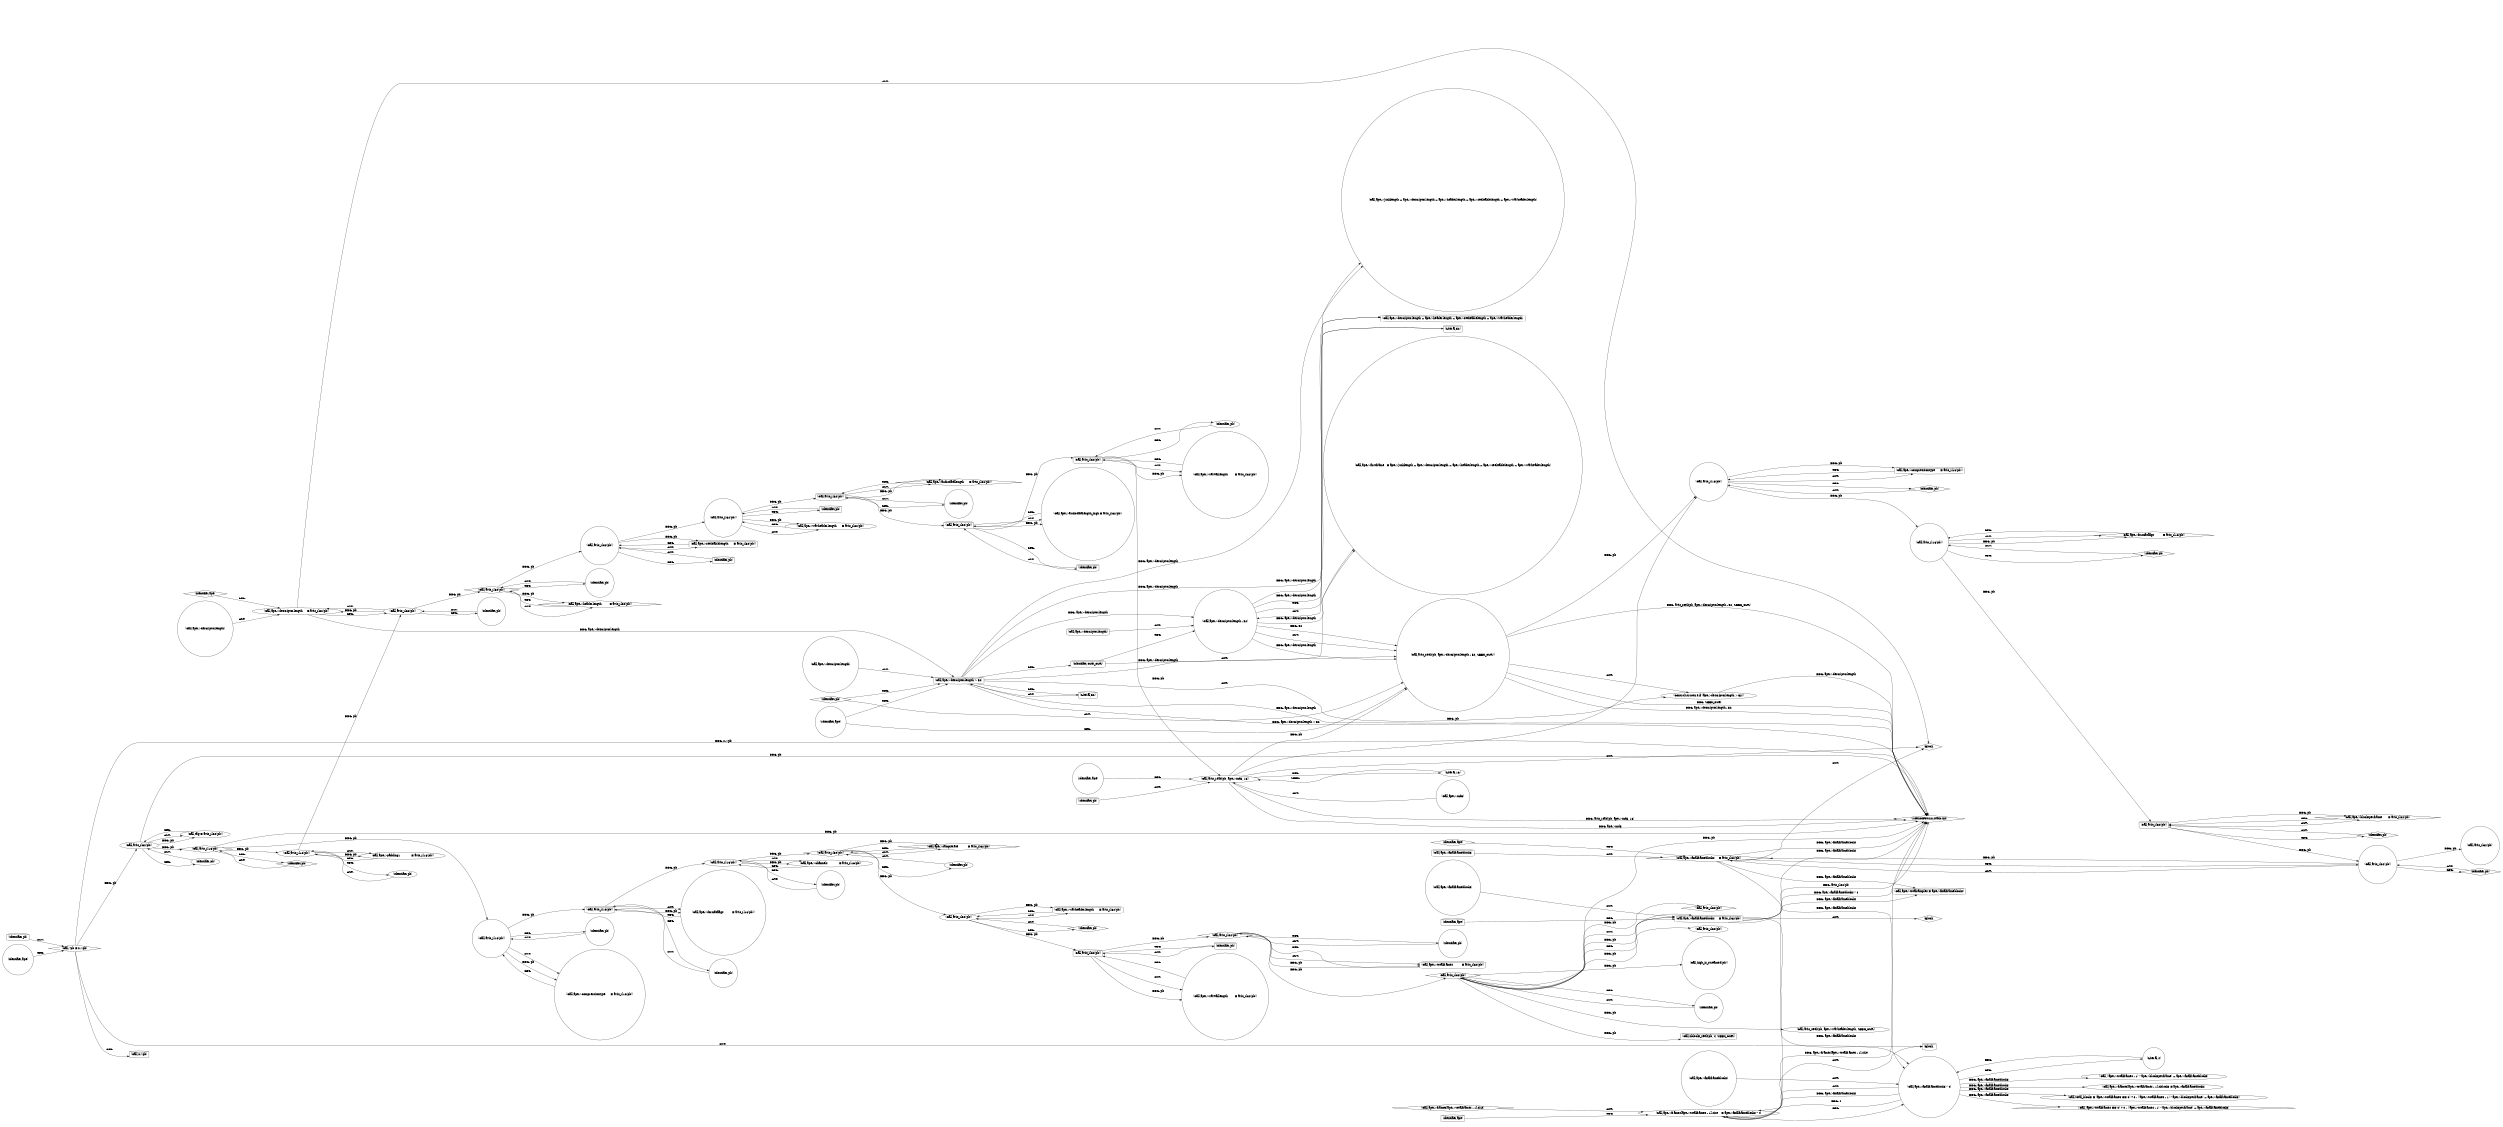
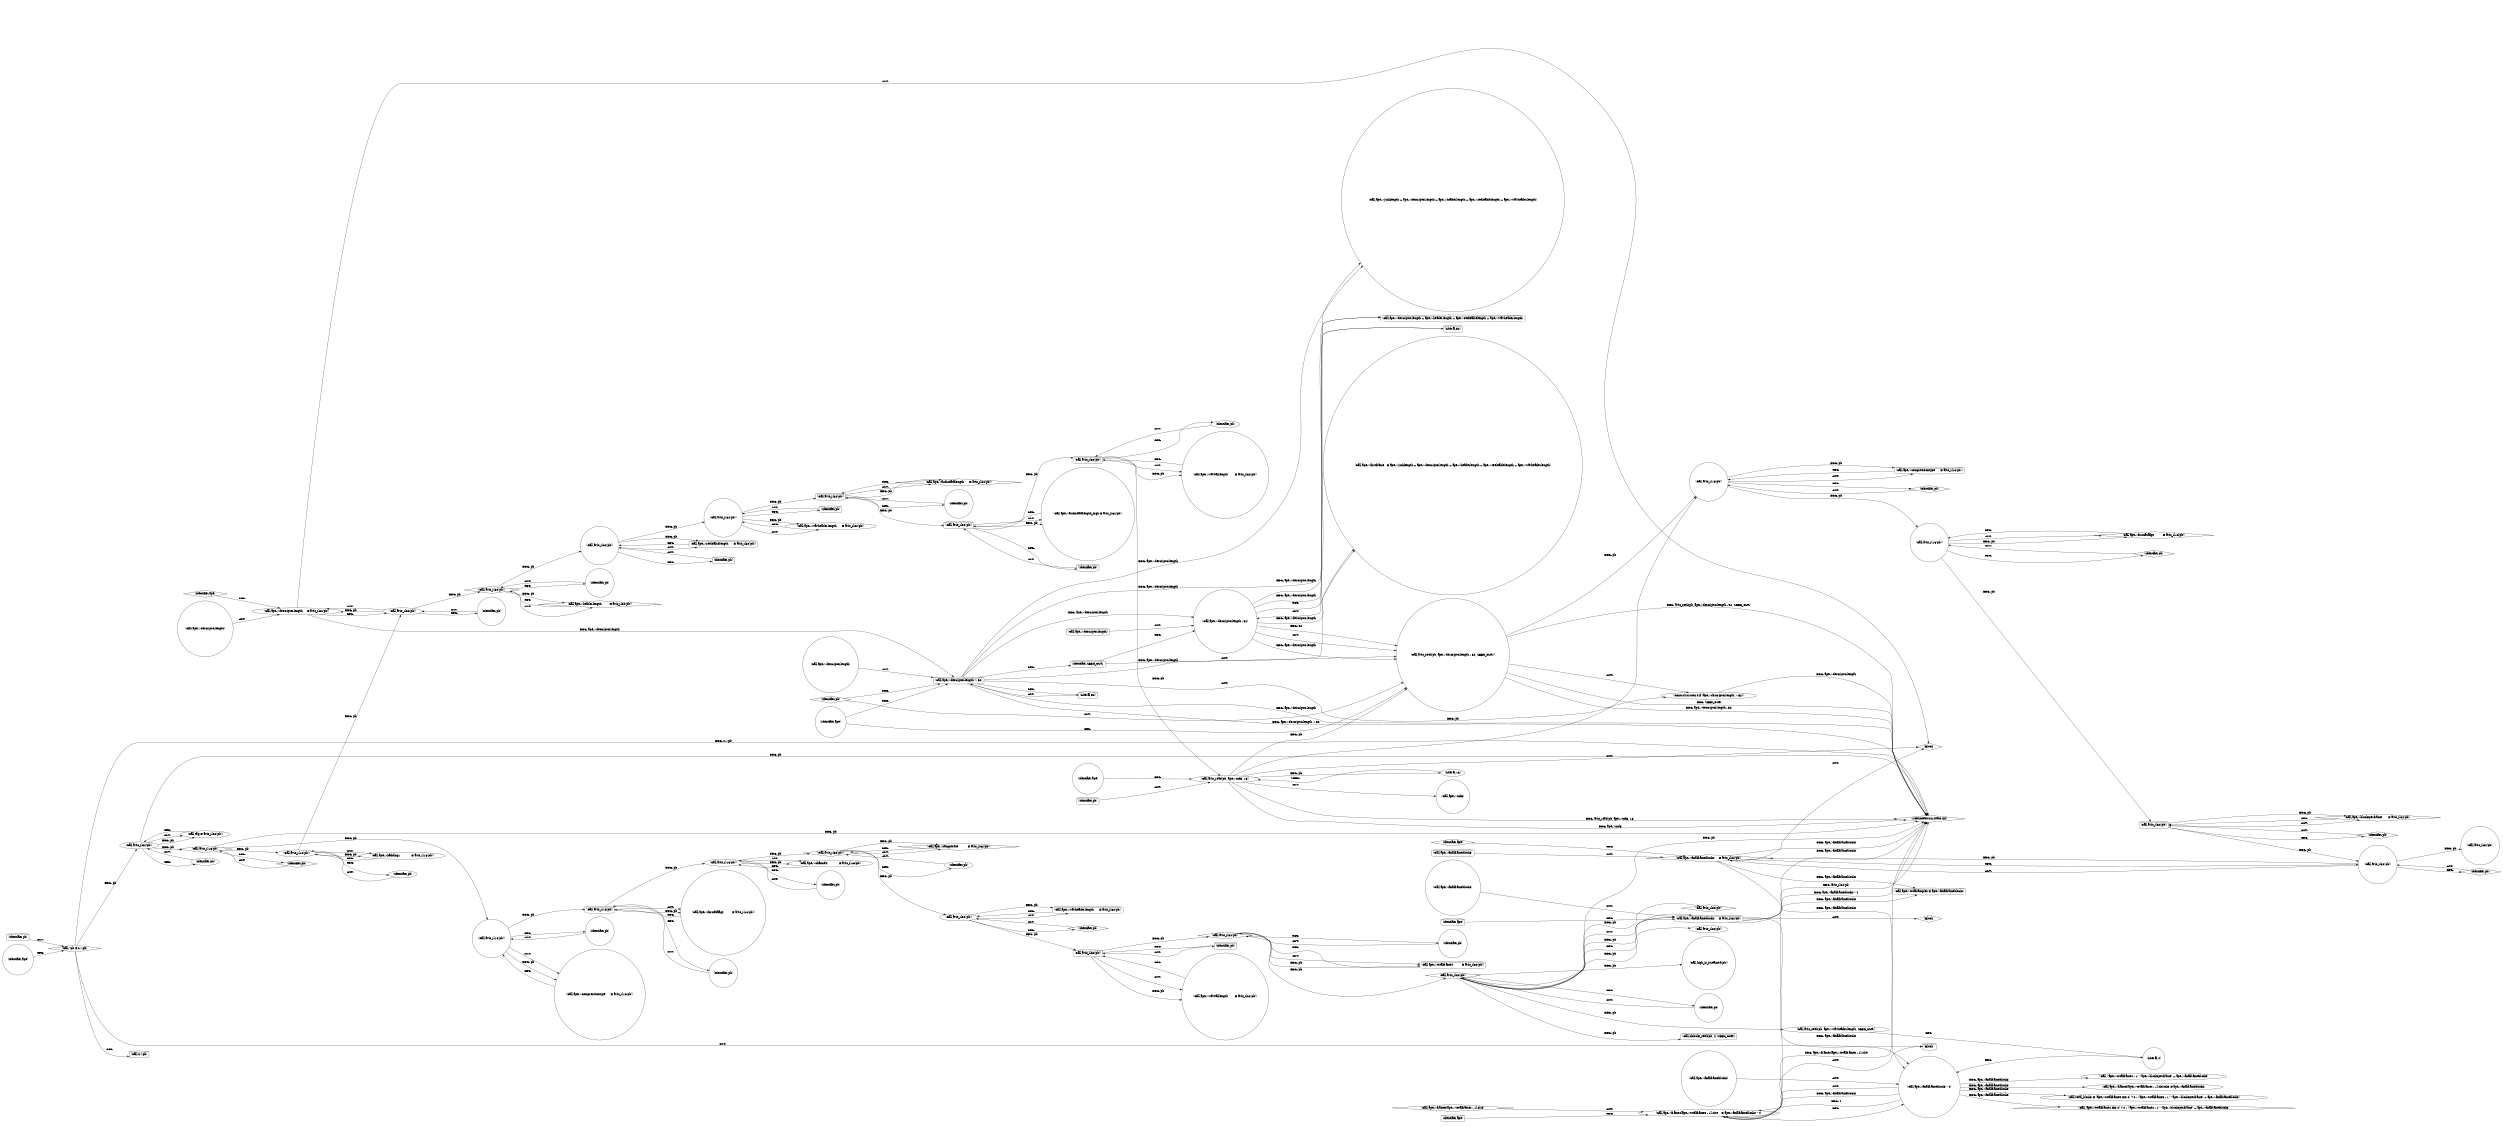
node "(Identifier,CUR_CUR)": label "(Identifier,CUR_CUR)" -> "(Identifier,SEEK_CUR)"
edge "(Call,avio_read(pb, ape->md5, 16))" -> "(Literal,16)": label "CFG: " -> "DDG: pb"
edge "(Call,ape->md5)" -> "(Call,avio_read(pb, ape->md5, 16))": reversed
edge "(Call,ape->finalframeblocks * 4)" -> "(Literal,4)": now "(Call,avio_seek(pb, ape->wavheaderlength, SEEK_CUR))" -> "(Literal,4)"
